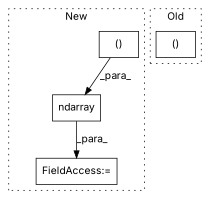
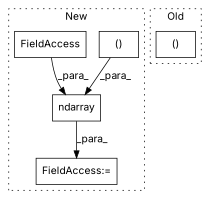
node "FieldAccess": added
